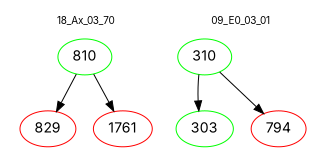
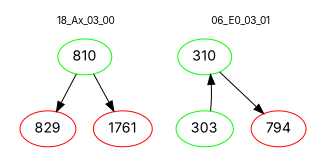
cluster "18_Ax_03_70": label "18_Ax_03_70" -> "18_Ax_03_00"
cluster "09_E0_03_01": label "09_E0_03_01" -> "06_E0_03_01"
edge "310" -> "303": reversed
